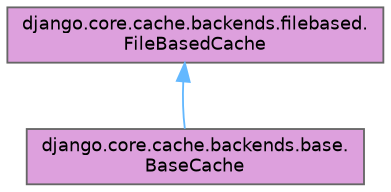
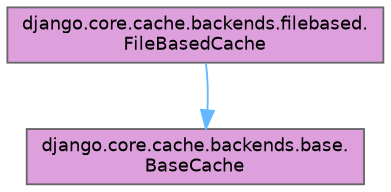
edge "django.core.cache.backends.base. BaseCache" -> "django.core.cache.backends.filebased. FileBasedCache": reversed
